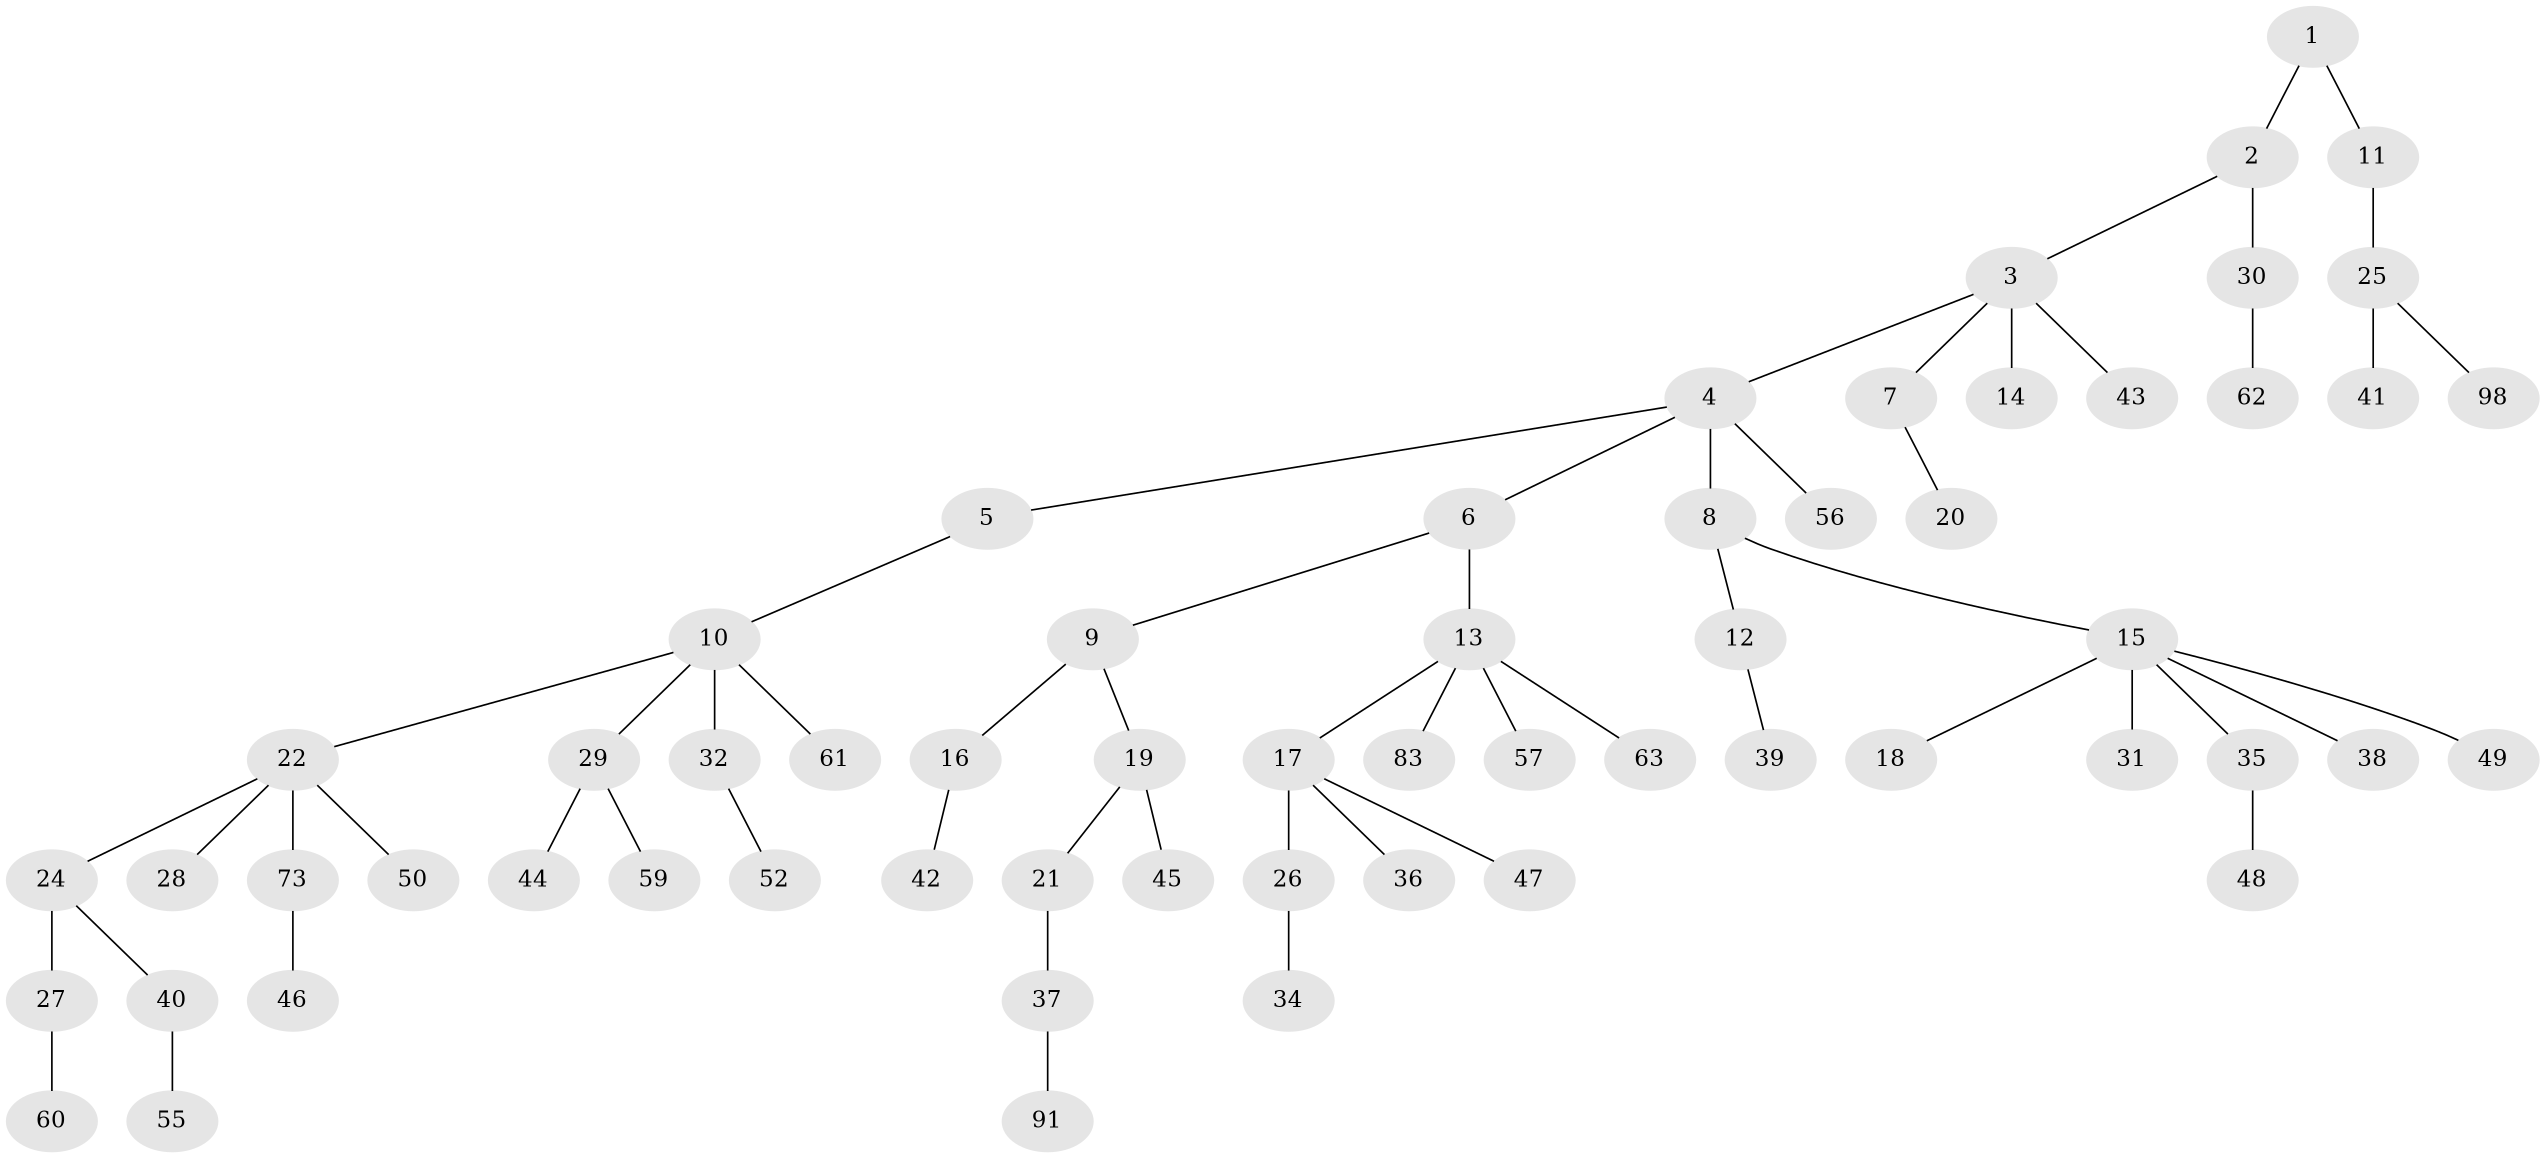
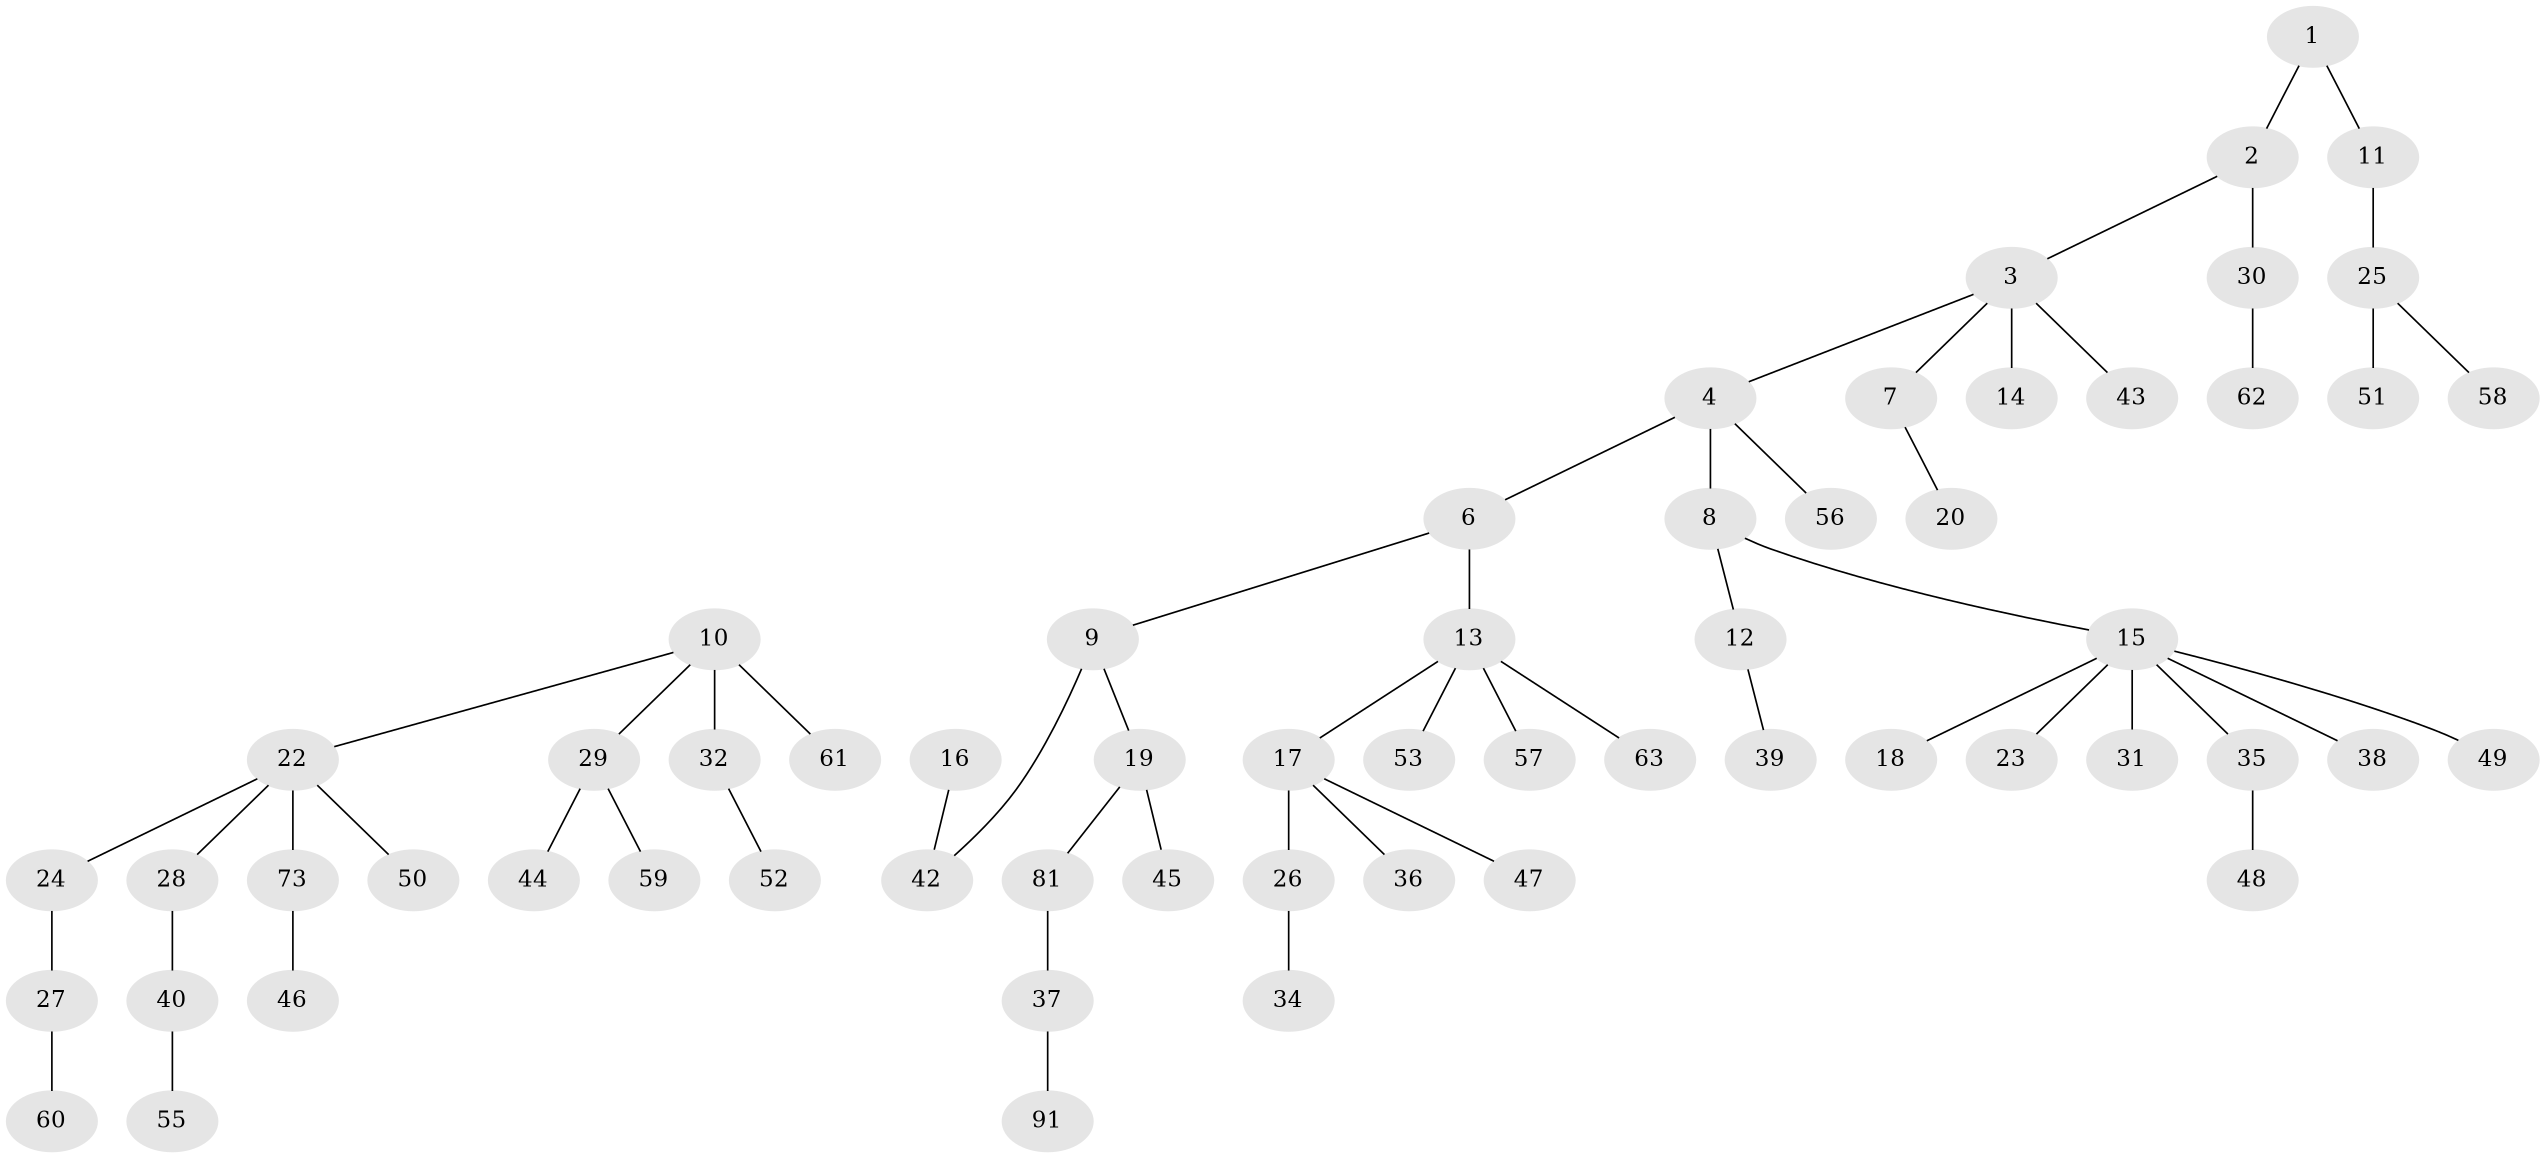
node "41": label "41" -> "51"
node "98": label "98" -> "58"
node "5": removed
edge "9" -- "16": now "9" -- "42"
node "83": label "83" -> "53"
node "23": added
node "21": label "21" -> "81"
edge "24" -- "40": now "28" -- "40"
